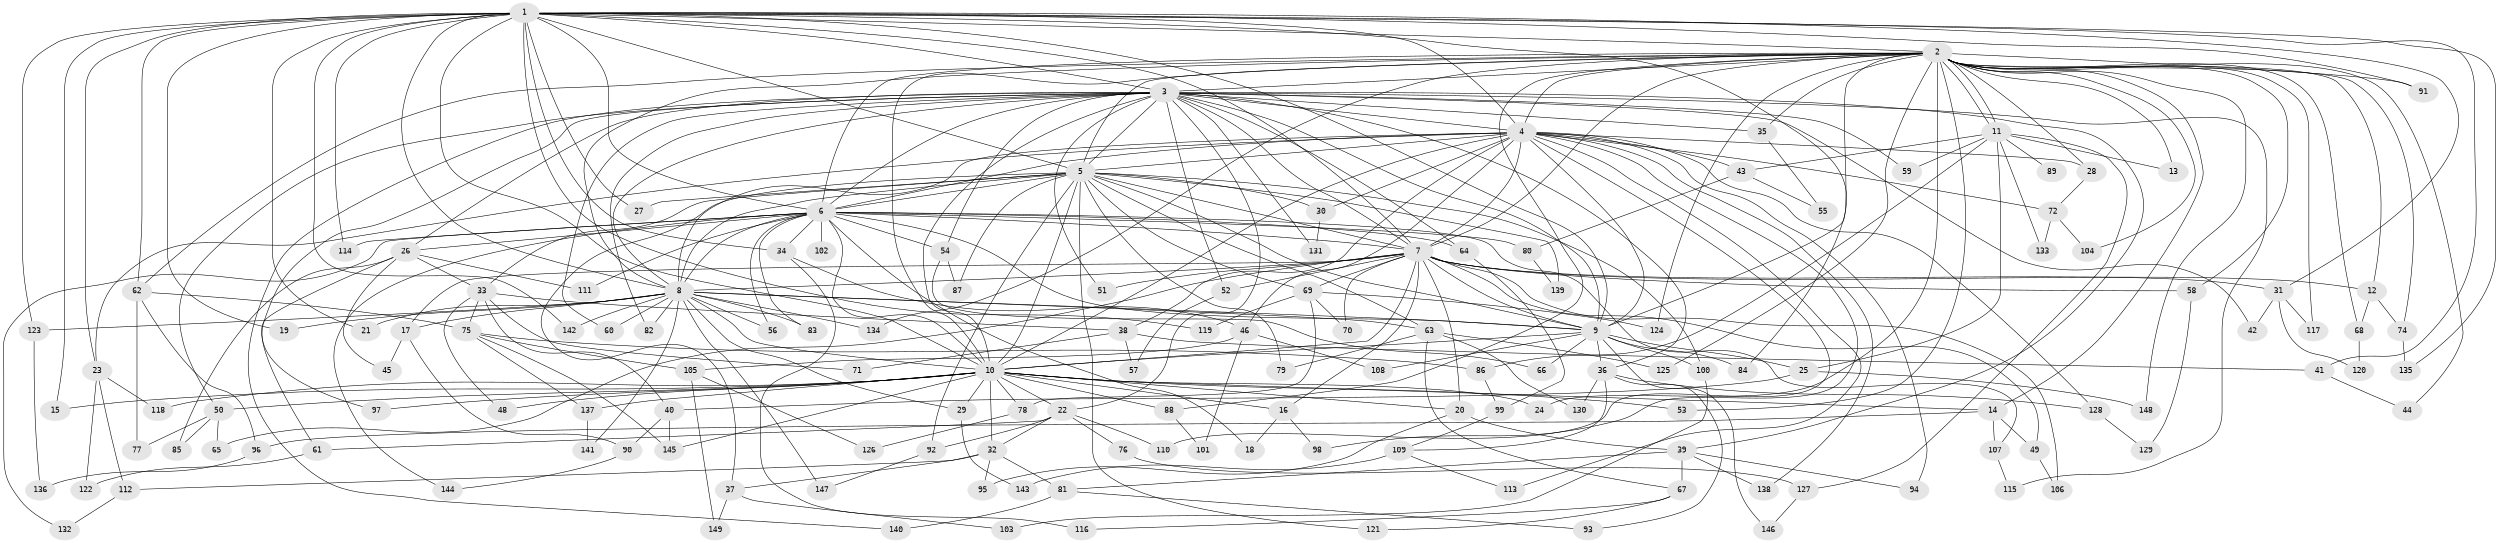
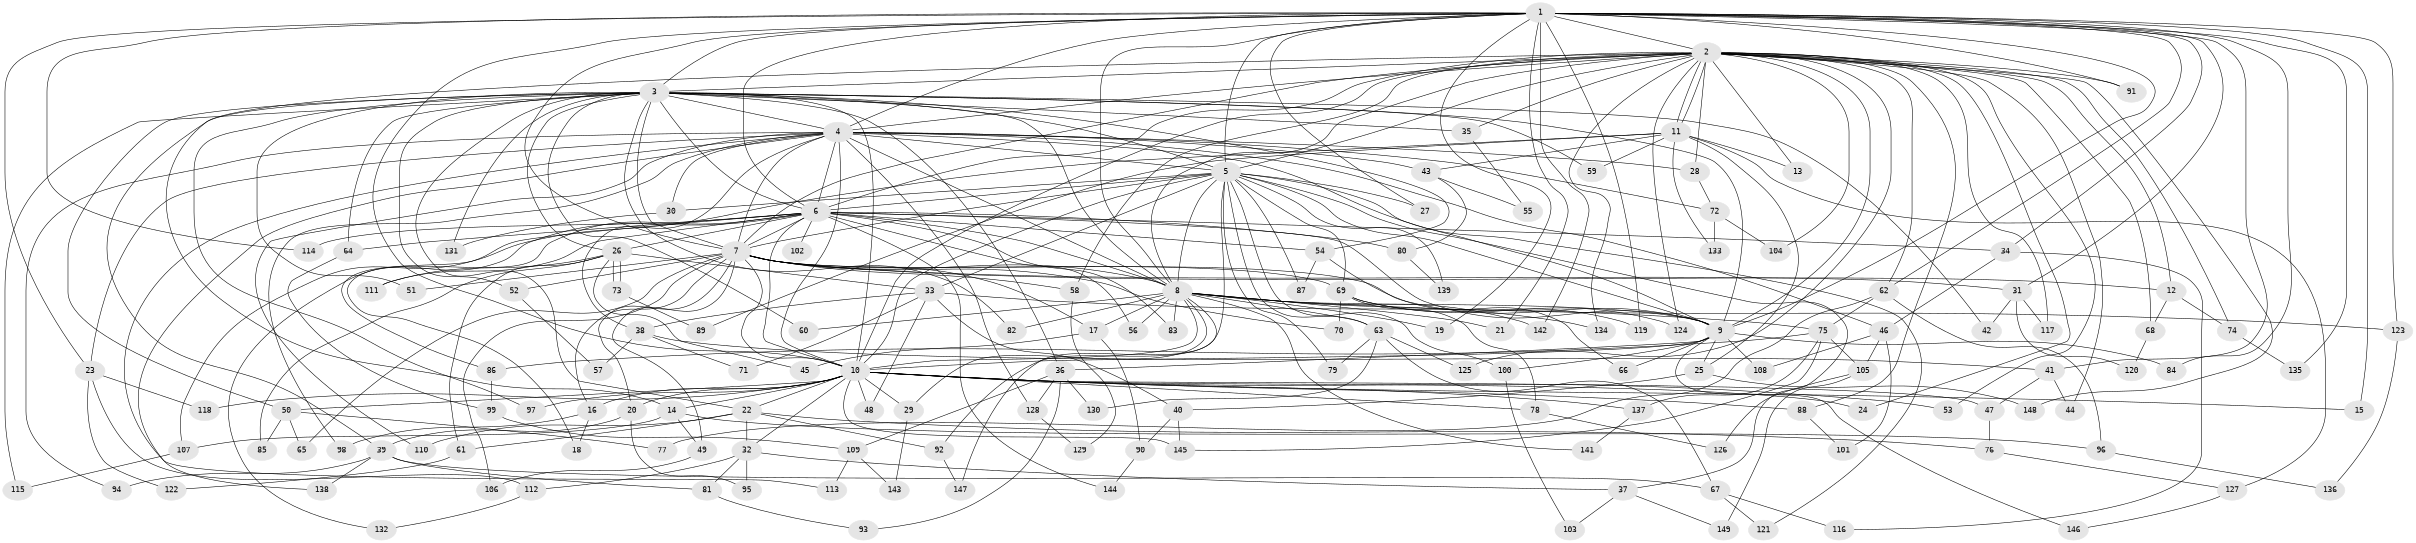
node "73": added
node "47": added
node "140": removed
